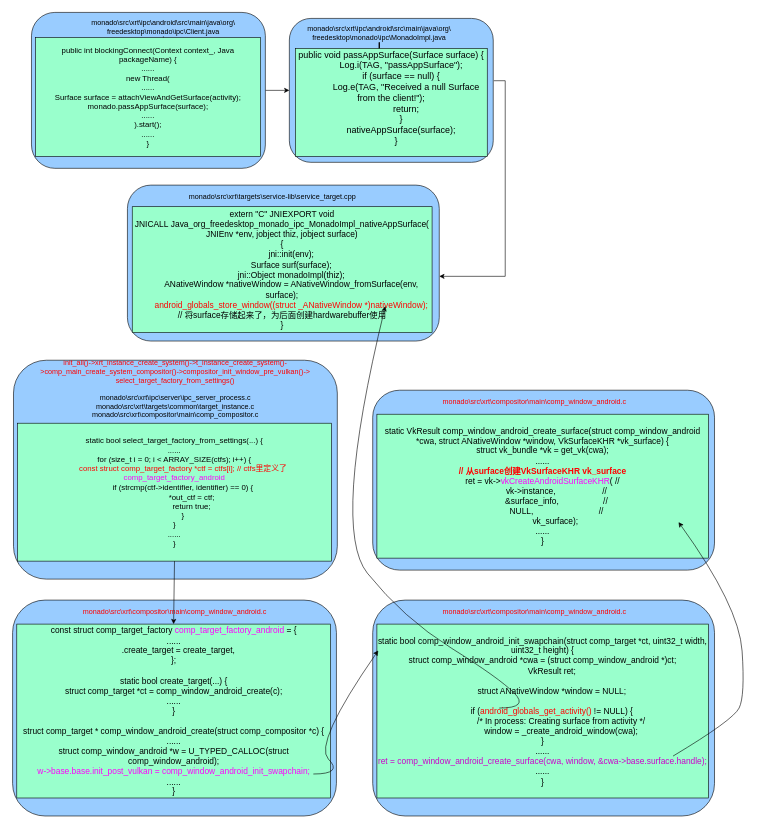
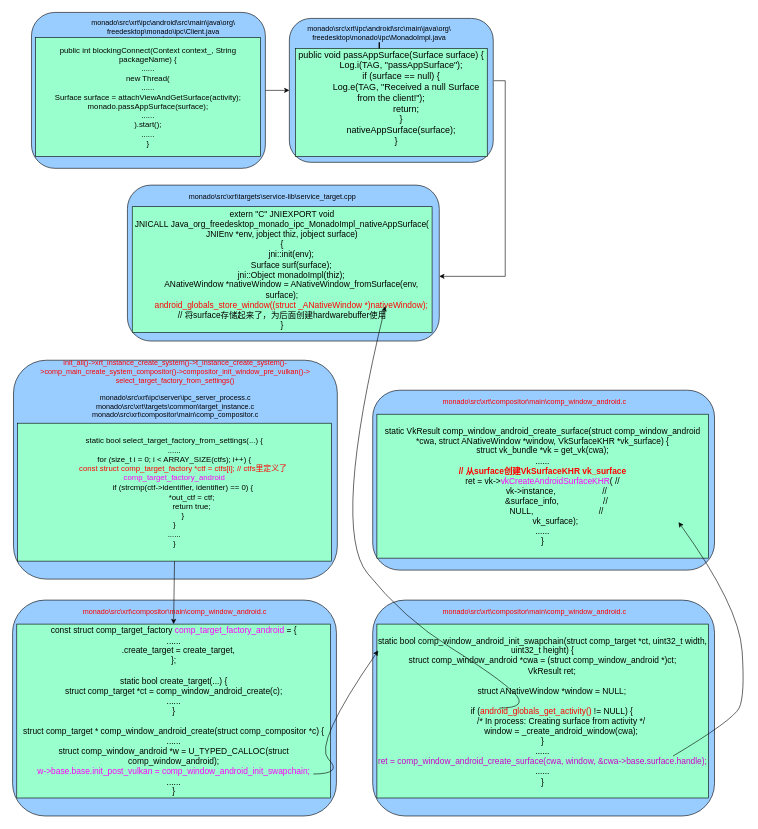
node "public int blockingConnect(Context context_, Java packageName) { ...... new Thread( ...... Surface surface = attachViewAndGetSurface(activity); monado.passAppSurface(surface); ...... ).start(); ...... }": label "public int blockingConnect(Context context_, Java packageName) { ...... new Thread( ...... Surface surface = attachViewAndGetSurface(activity); monado.passAppSurface(surface); ...... ).start(); ...... }" -> "public int blockingConnect(Context context_, String packageName) { ...... new Thread( ...... Surface surface = attachViewAndGetSurface(activity); monado.passAppSurface(surface); ...... ).start(); ...... }"
